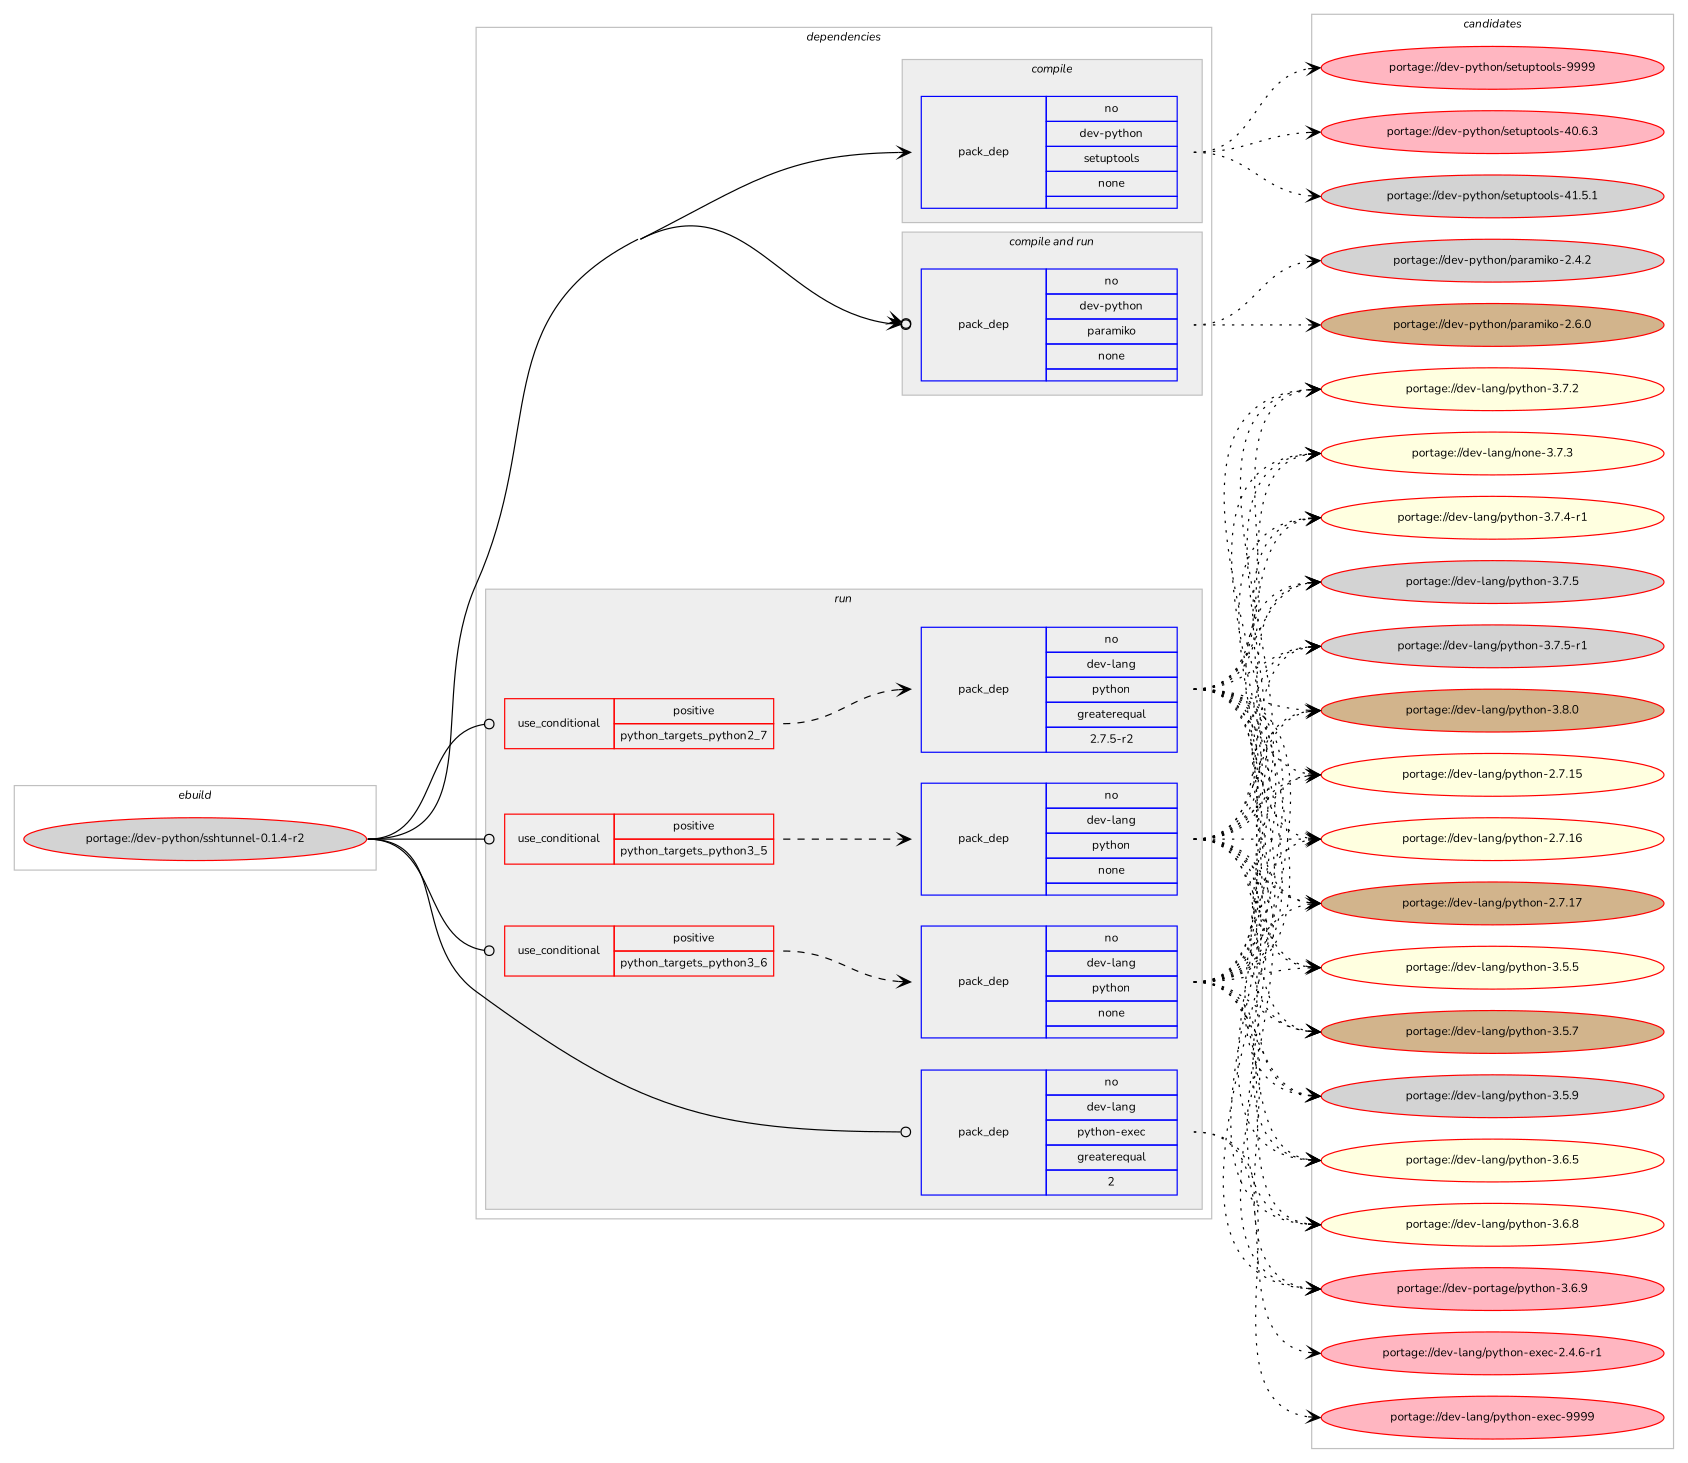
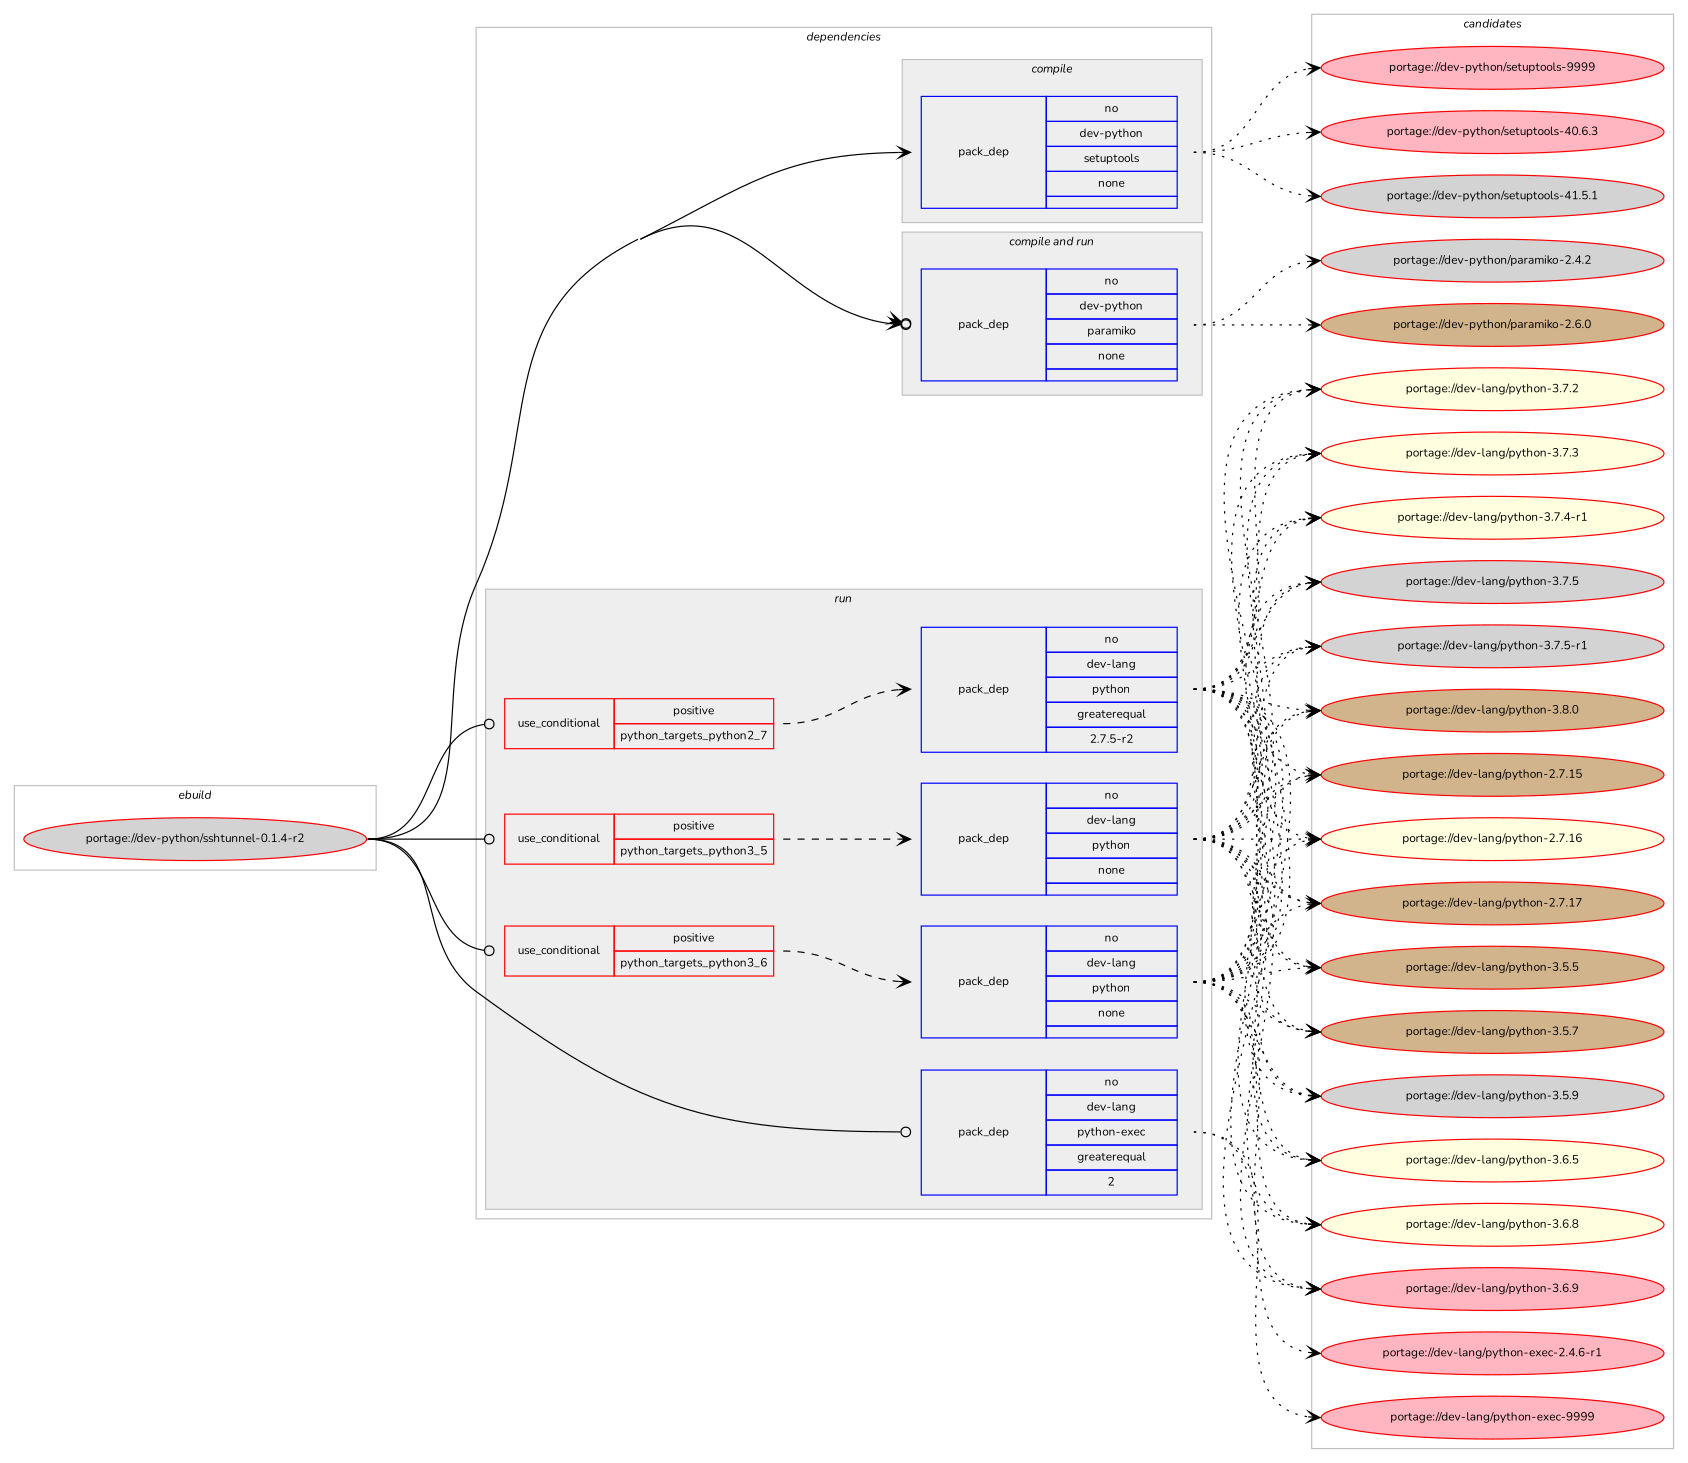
node "portage://dev-lang/none-3.7.3": label "portage://dev-lang/none-3.7.3" -> "portage://dev-lang/python-3.7.3"
node "portage://dev-lang/python-2.7.15": fillcolor lightyellow -> tan
node "portage://dev-lang/python-3.5.5": fillcolor lightyellow -> tan
node "portage://dev-portage/python-3.6.9": label "portage://dev-portage/python-3.6.9" -> "portage://dev-lang/python-3.6.9"
